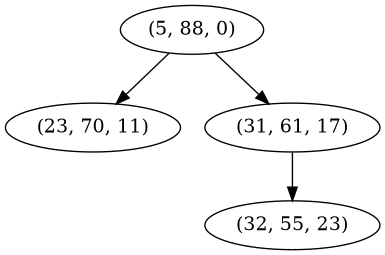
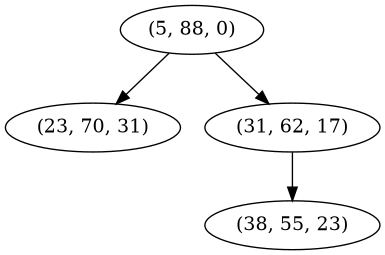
node "(23, 70, 11)": label "(23, 70, 11)" -> "(23, 70, 31)"
node "(31, 61, 17)": label "(31, 61, 17)" -> "(31, 62, 17)"
node "(32, 55, 23)": label "(32, 55, 23)" -> "(38, 55, 23)"
